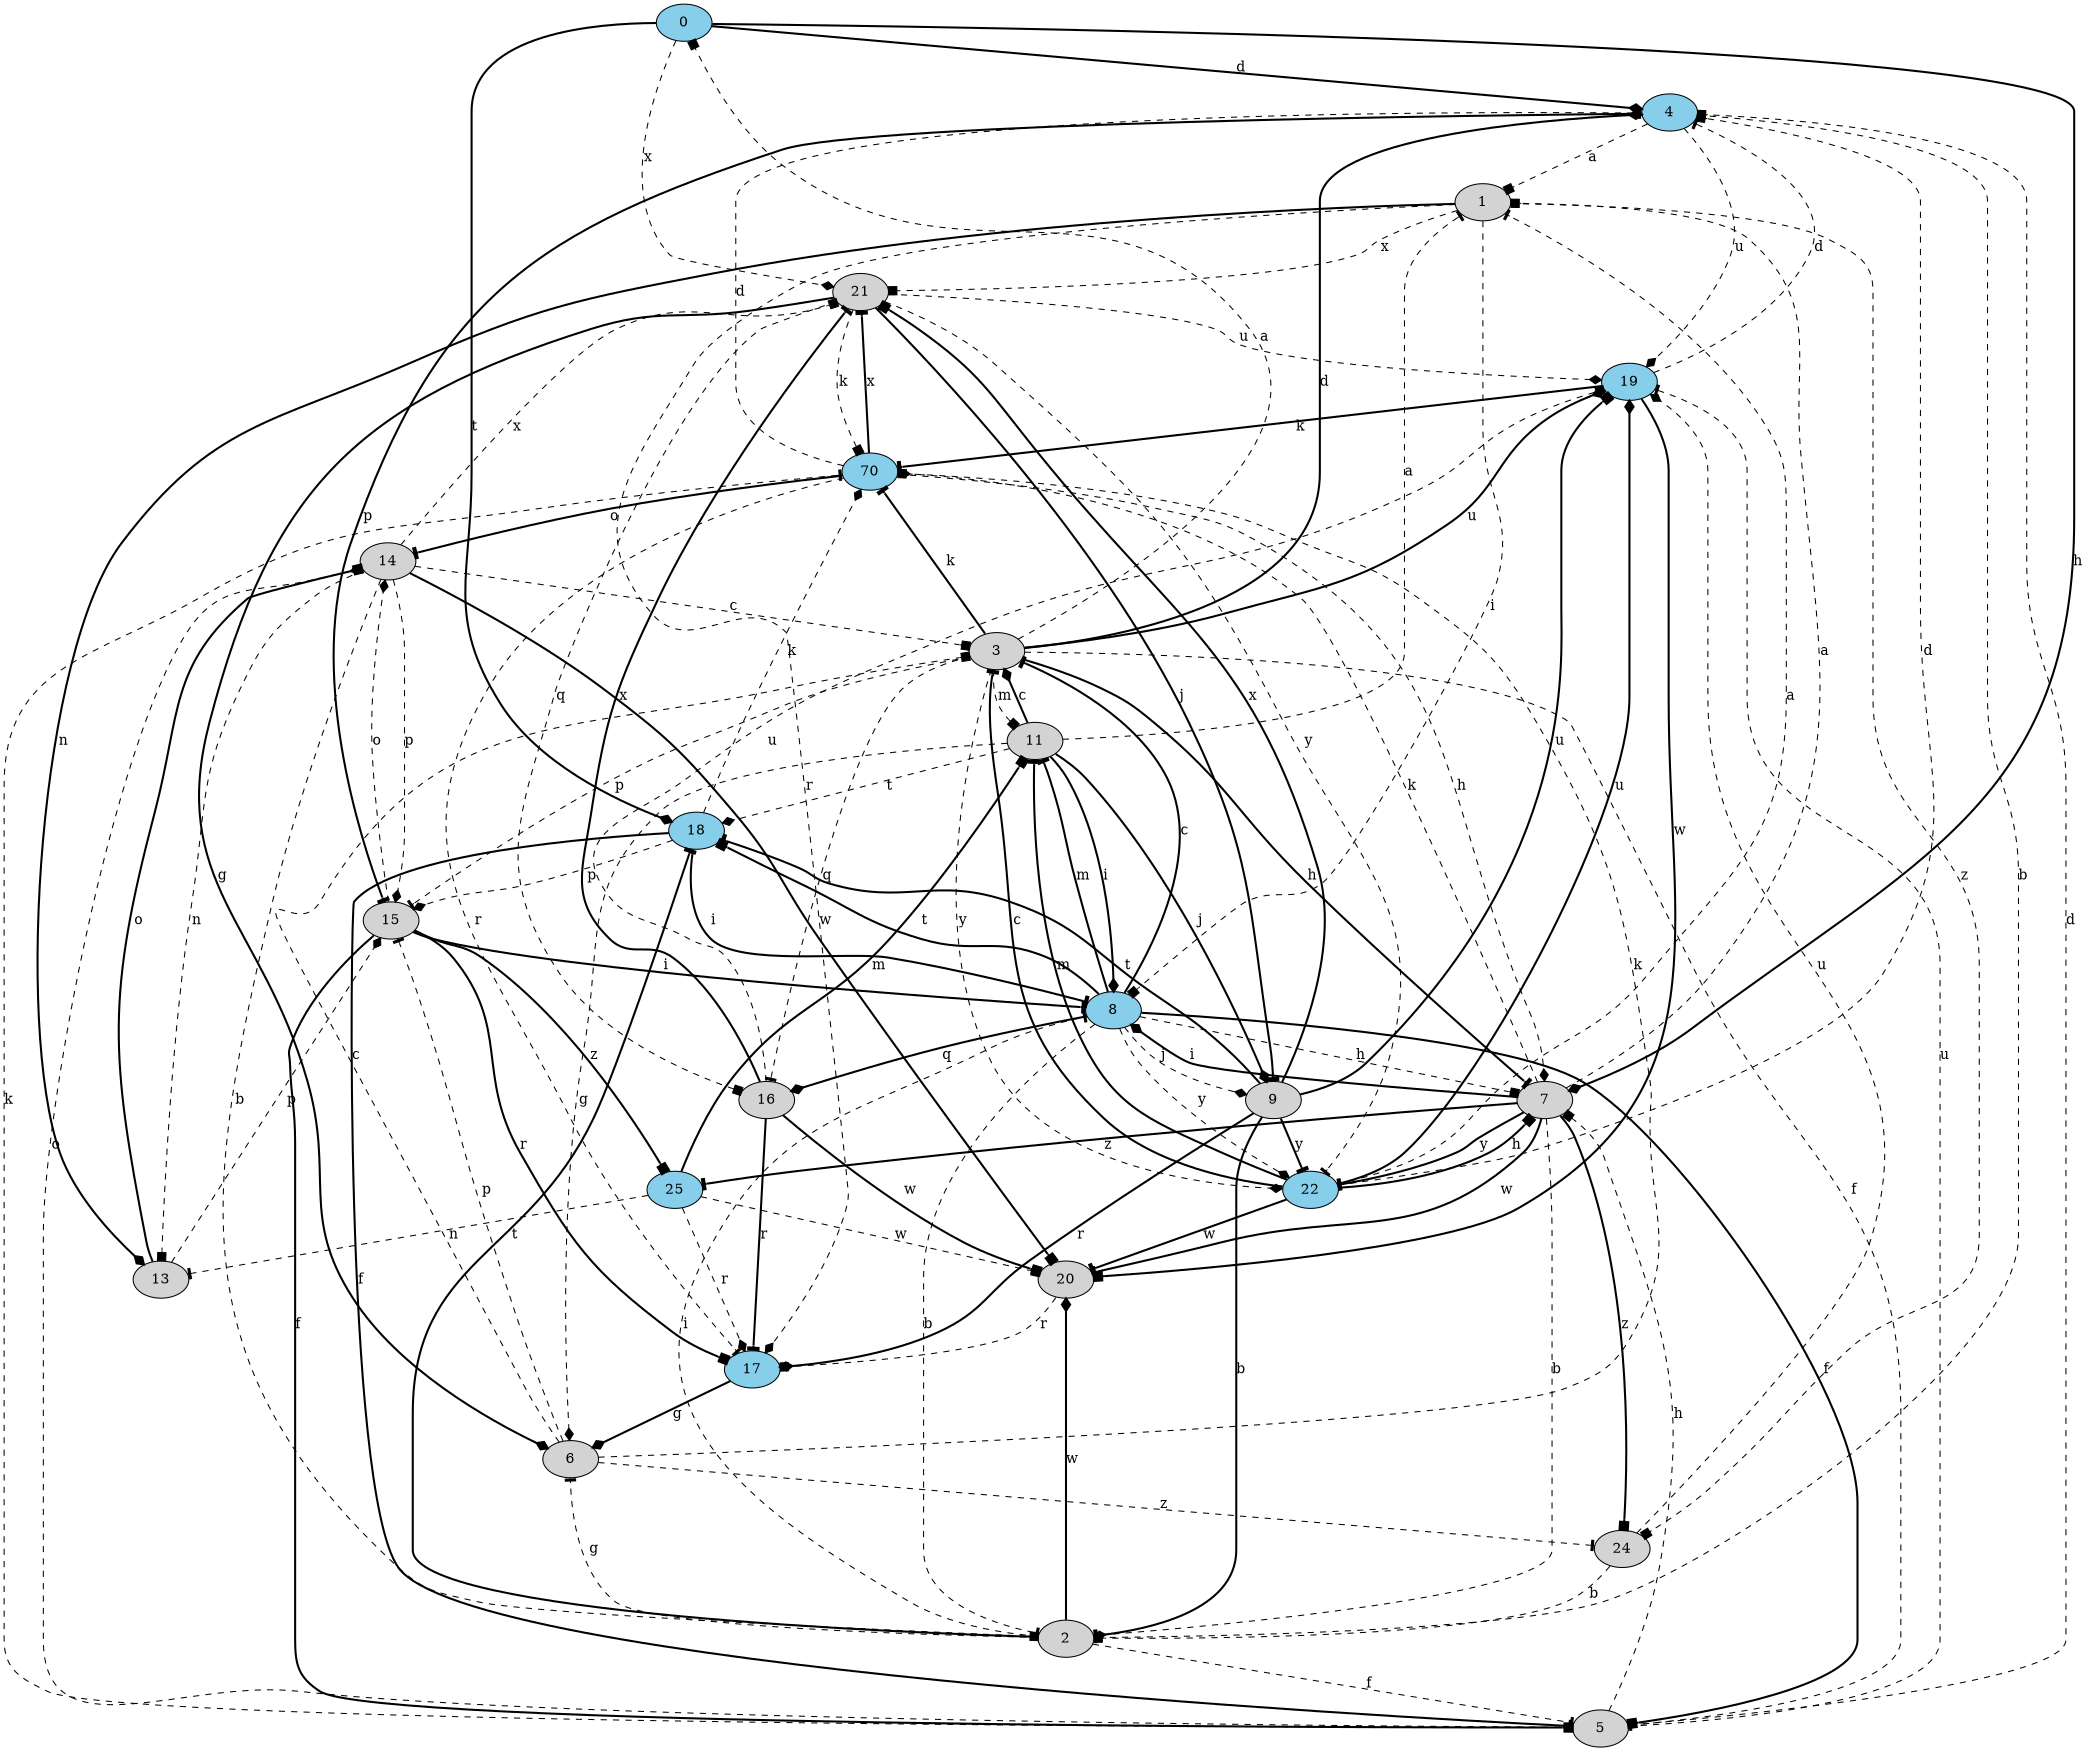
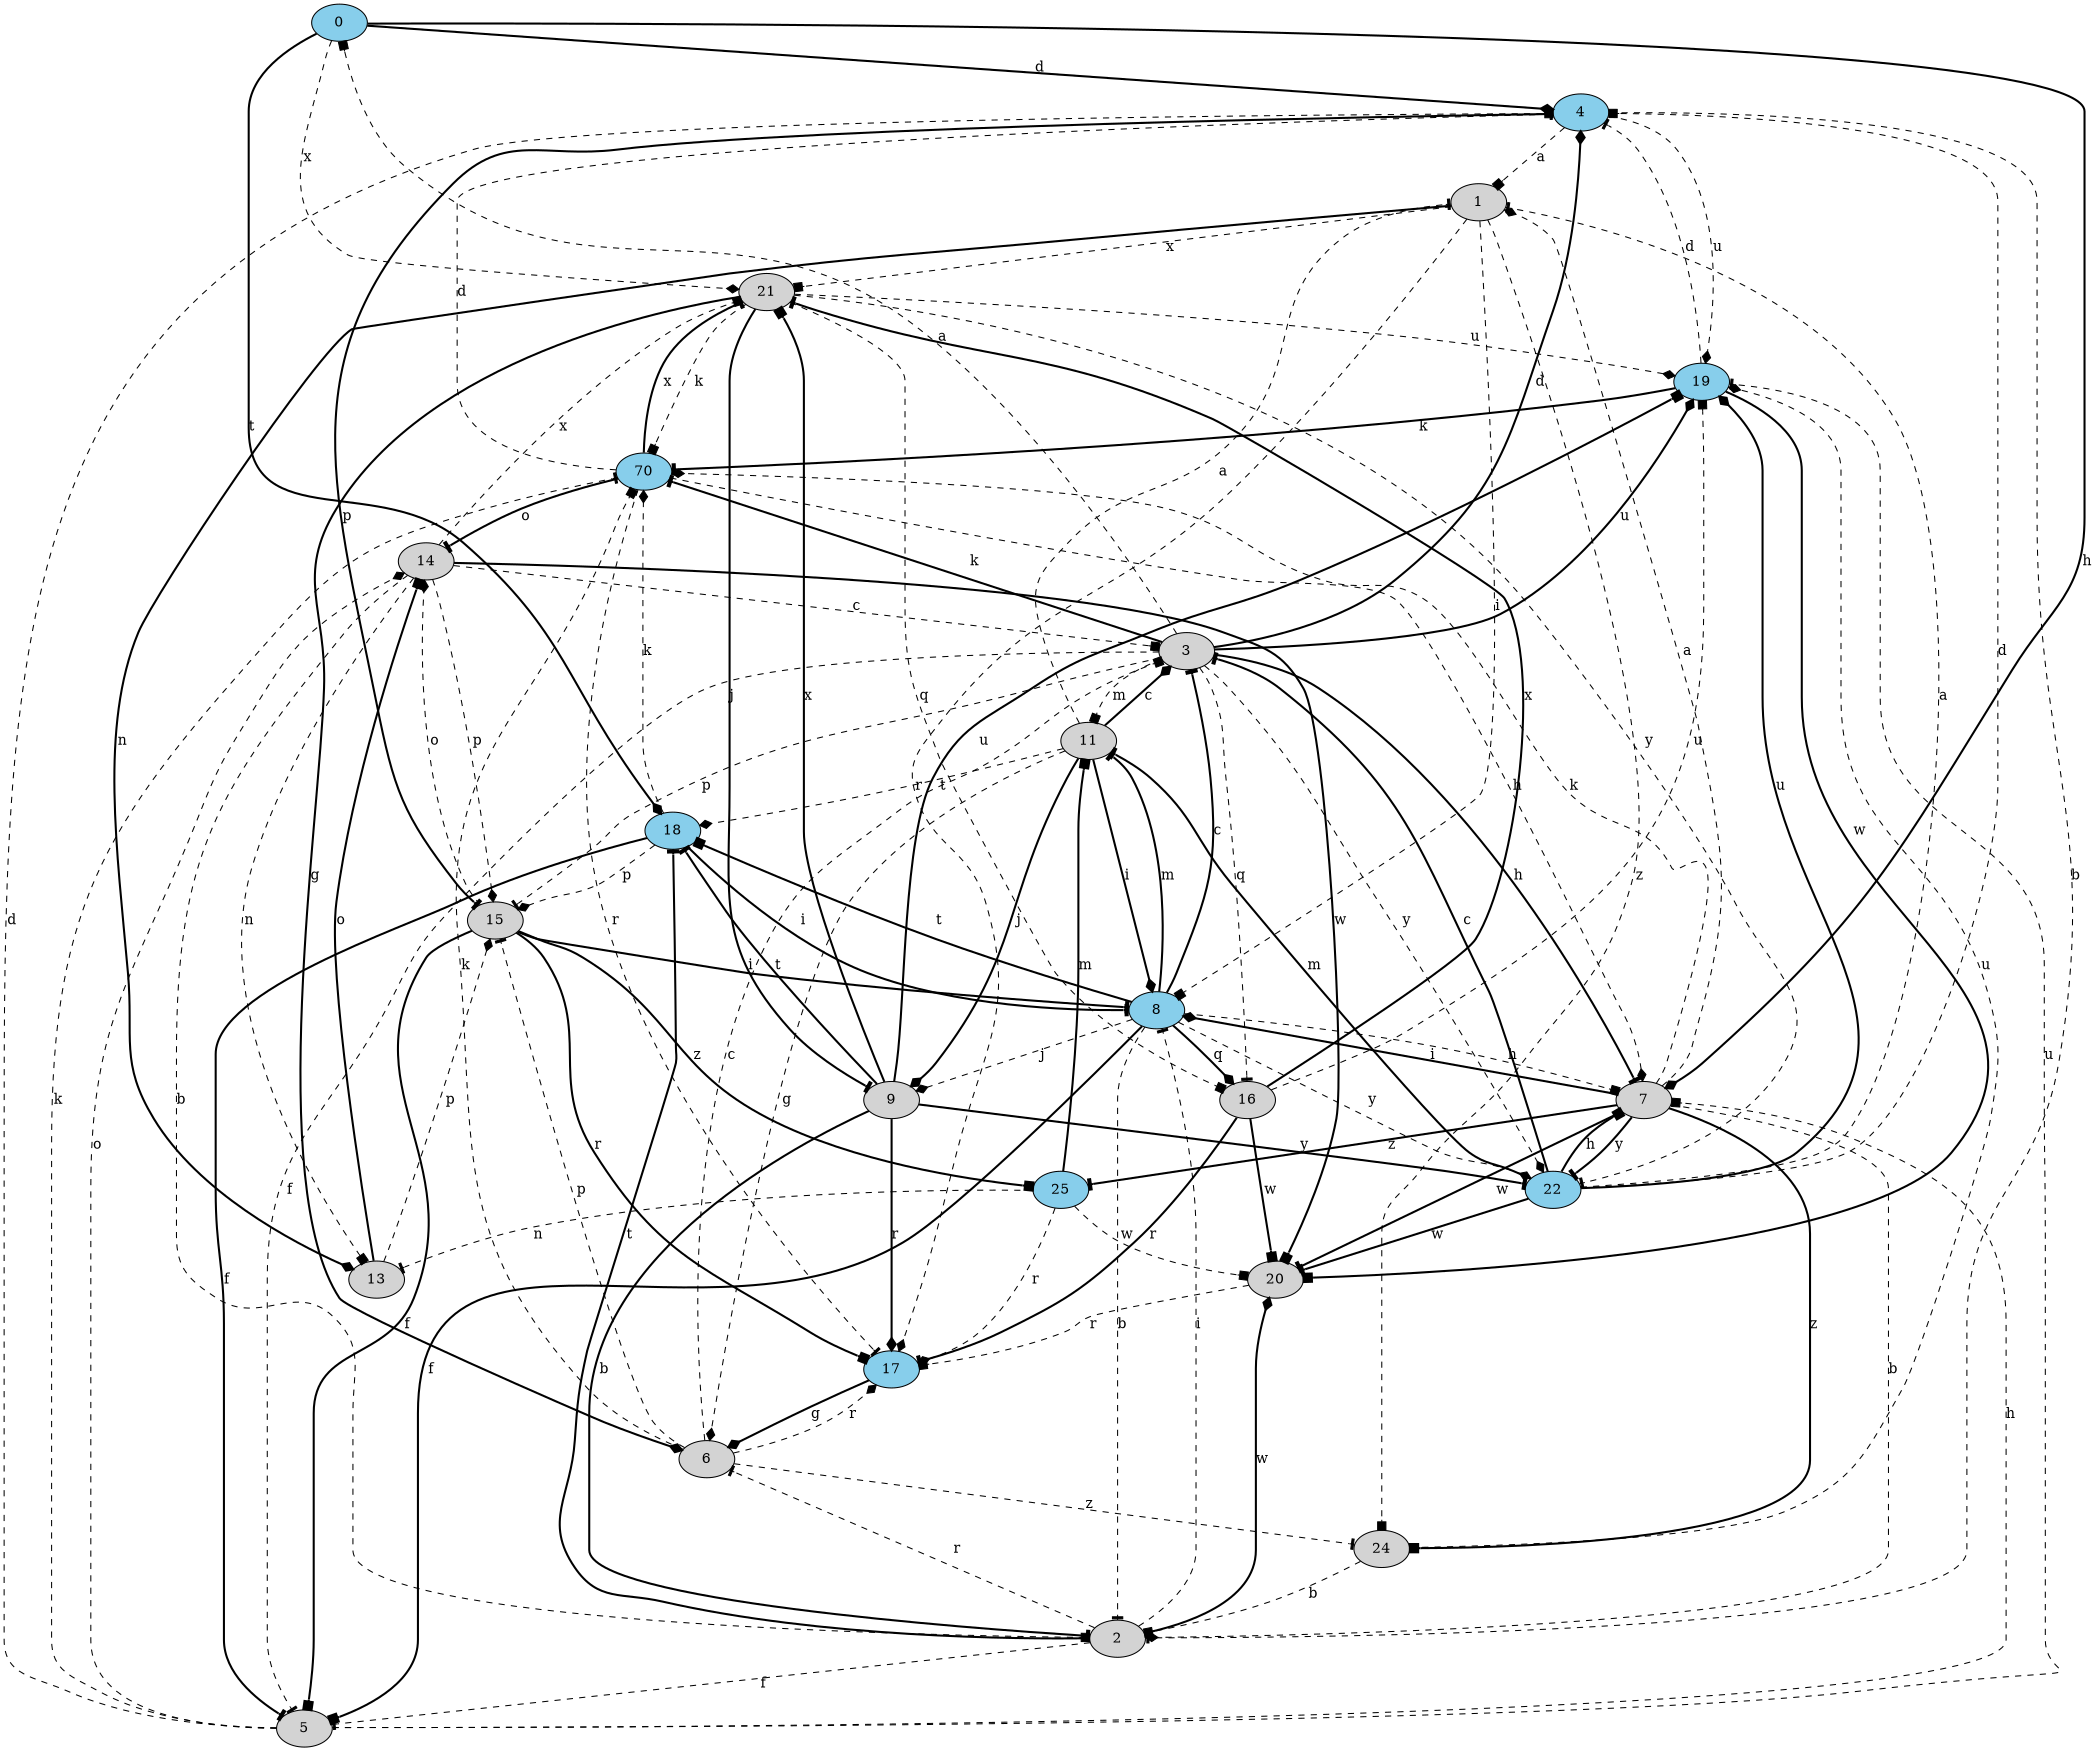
edge "7" -> "1": arrowhead box -> diamond
edge "6" -> "17": added, label "r"
edge "2" -> "6": label "g" -> "r"
